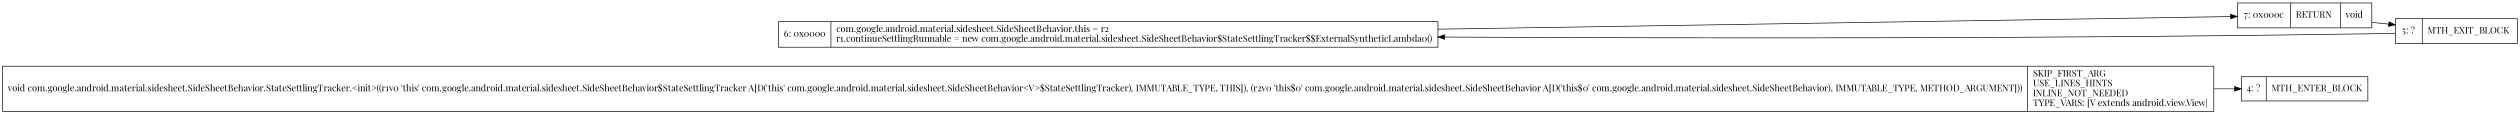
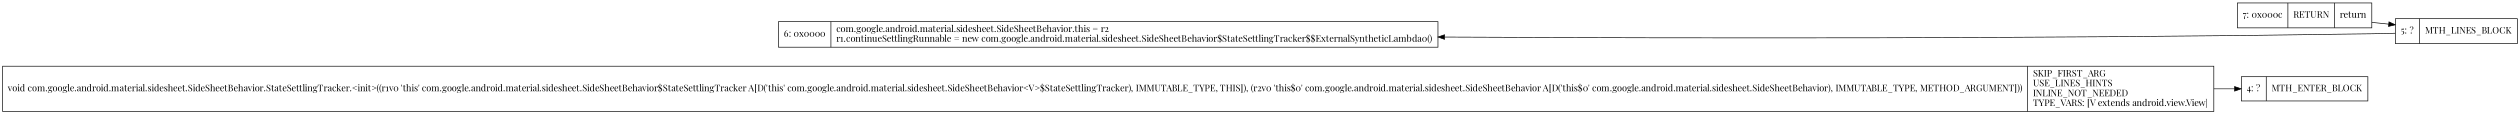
node "7: 0x000c": text "void" -> "return"
edge "6: 0x0000" -> "7: 0x000c": removed
node "5: ?": text "MTH_EXIT_BLOCK" -> "MTH_LINES_BLOCK"
